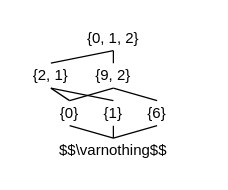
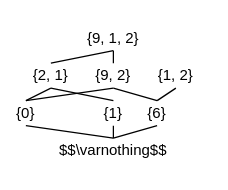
node "{0, 1, 2}": label "{0, 1, 2}" -> "{9, 1, 2}"
node "{1, 2}": added
edge "{1, 2}" -- "{6}": added
node "{0}": moved (69, 113) -> (26, 113)
